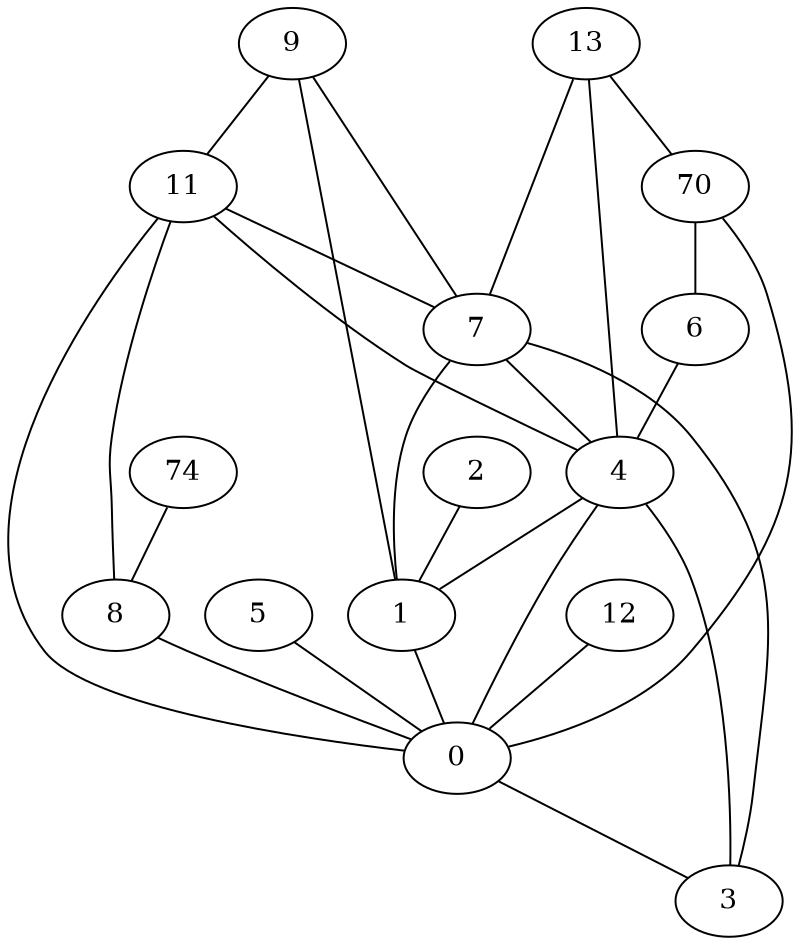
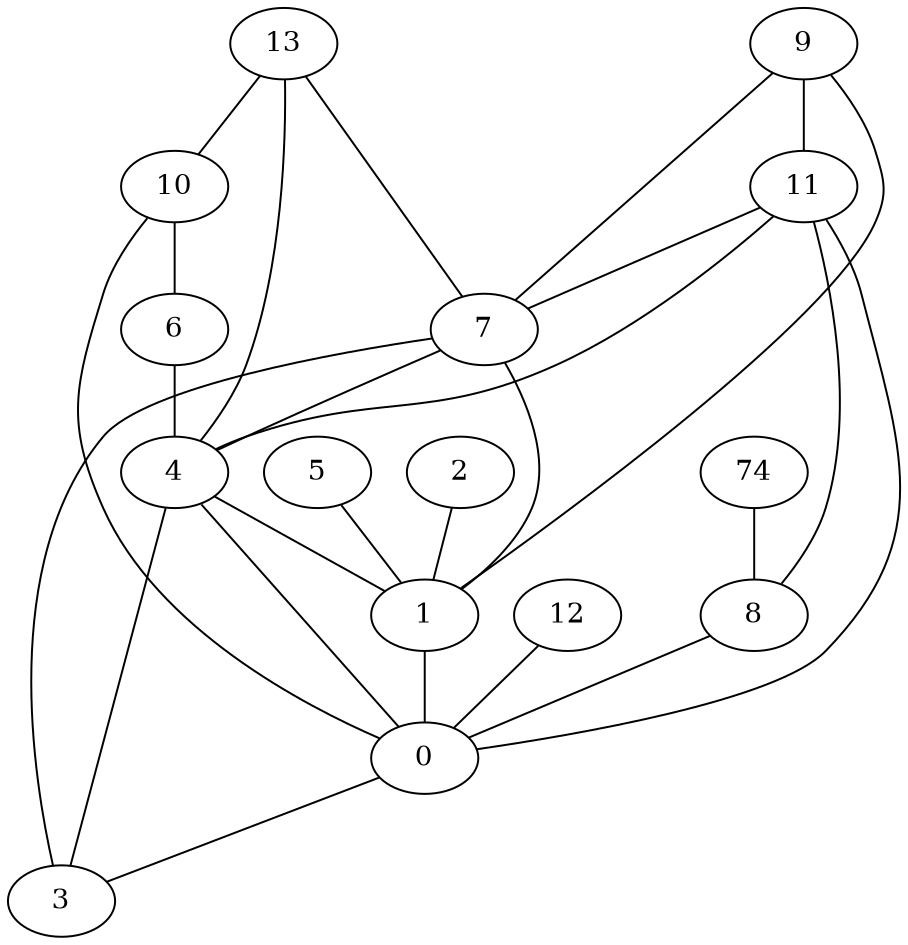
node "70": label "70" -> "10"
edge "0" -> "5": now "1" -> "5"
